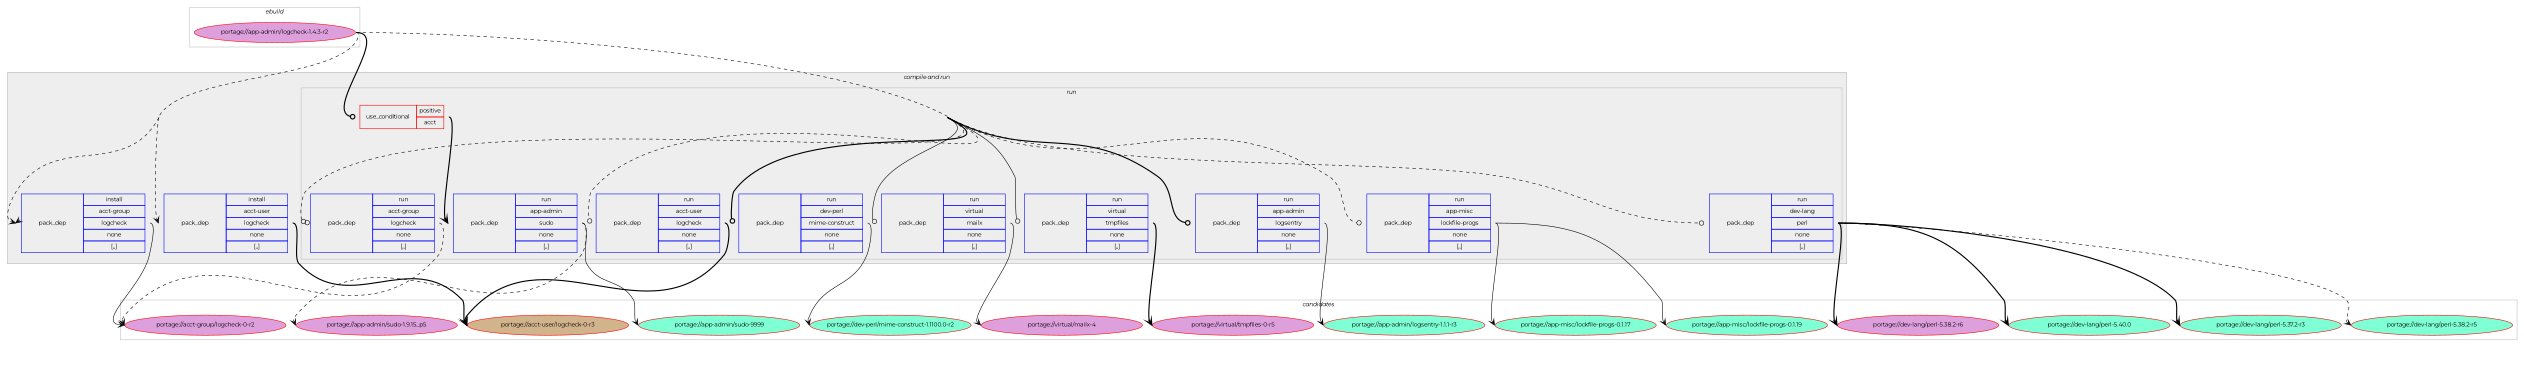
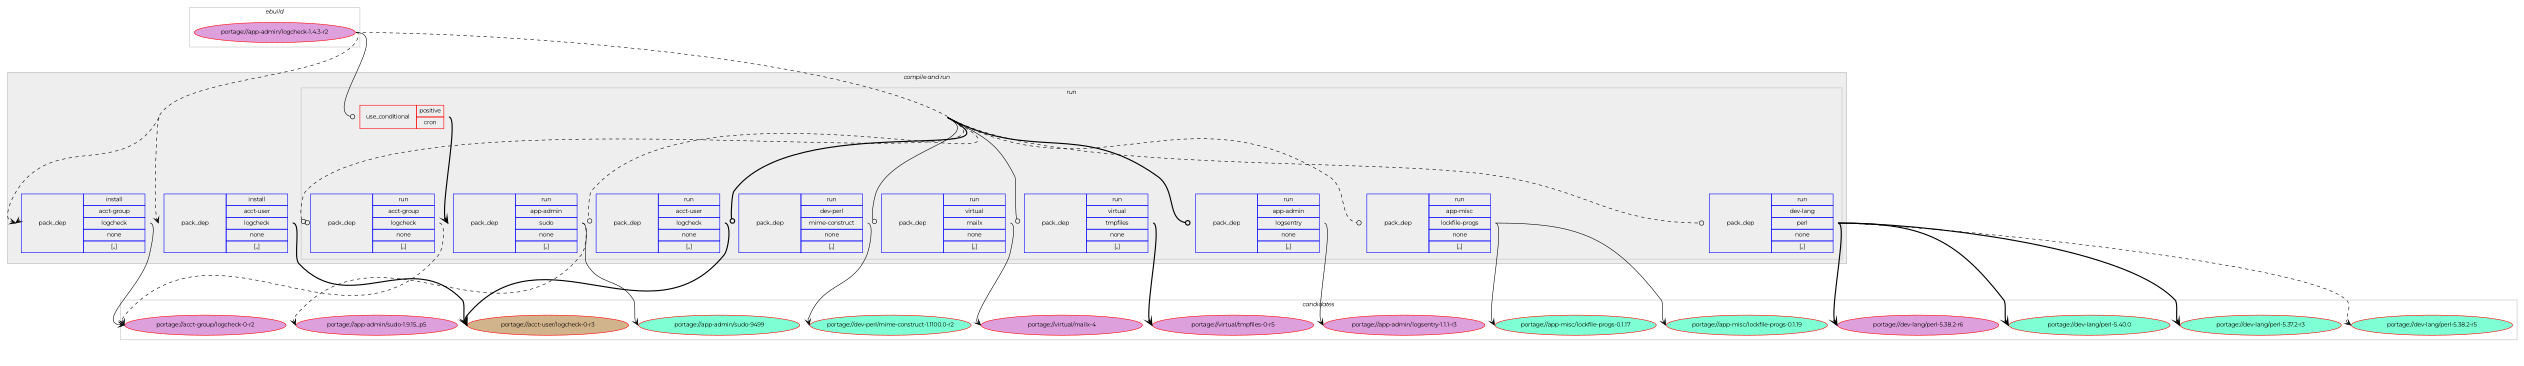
edge "portage://app-admin/logcheck-1.4.3-r2" -> "use_conditional": style bold -> solid
node "use_conditional": text "acct" -> "cron"
node "portage://app-admin/sudo-9999": label "portage://app-admin/sudo-9999" -> "portage://app-admin/sudo-9499"
node "portage://app-admin/logsentry-1.1.1-r3": fillcolor aquamarine -> plum
